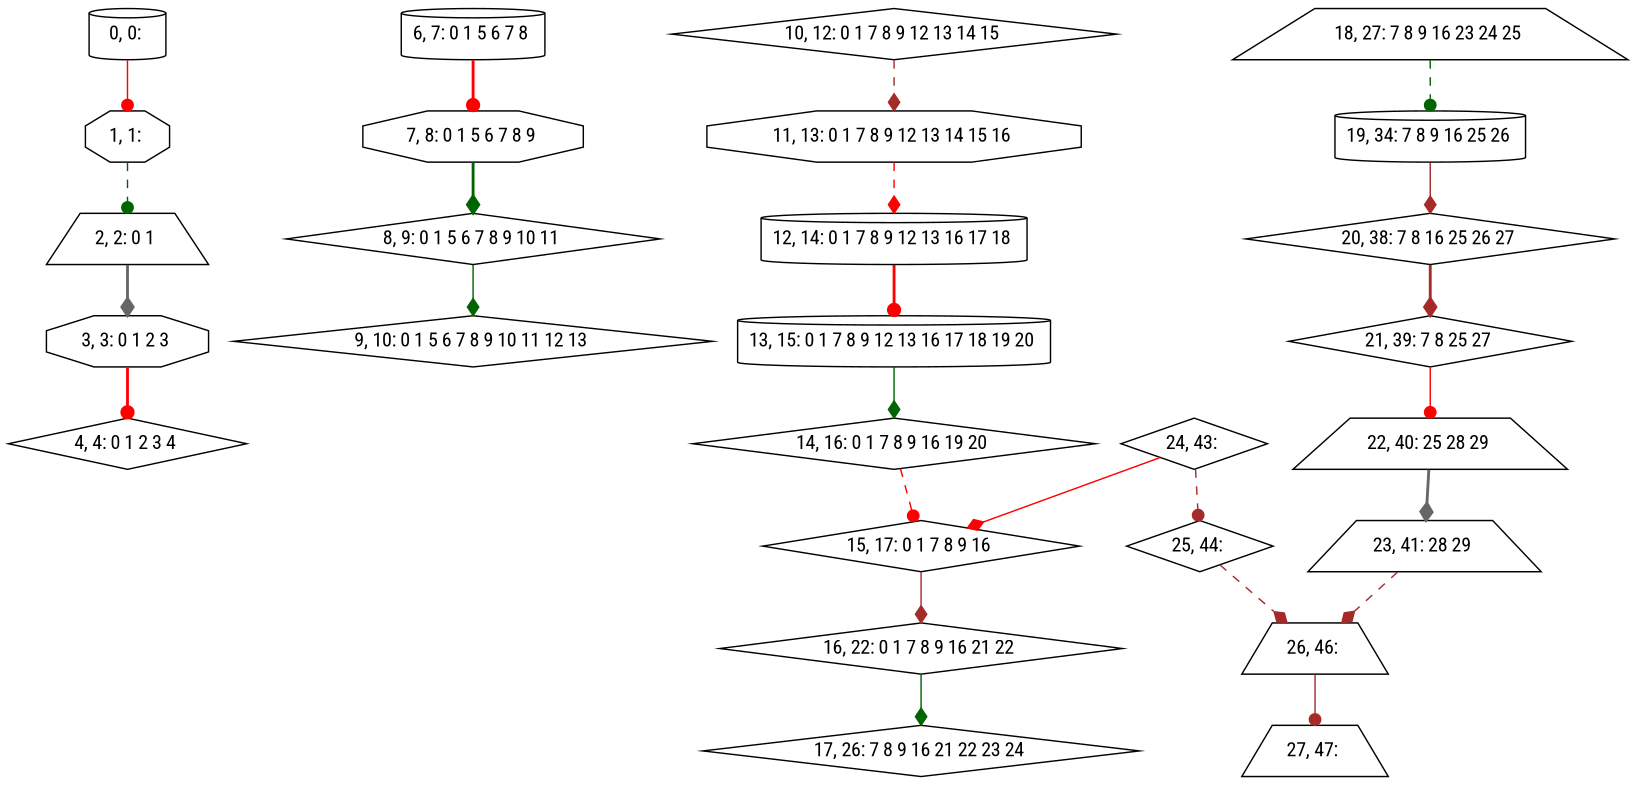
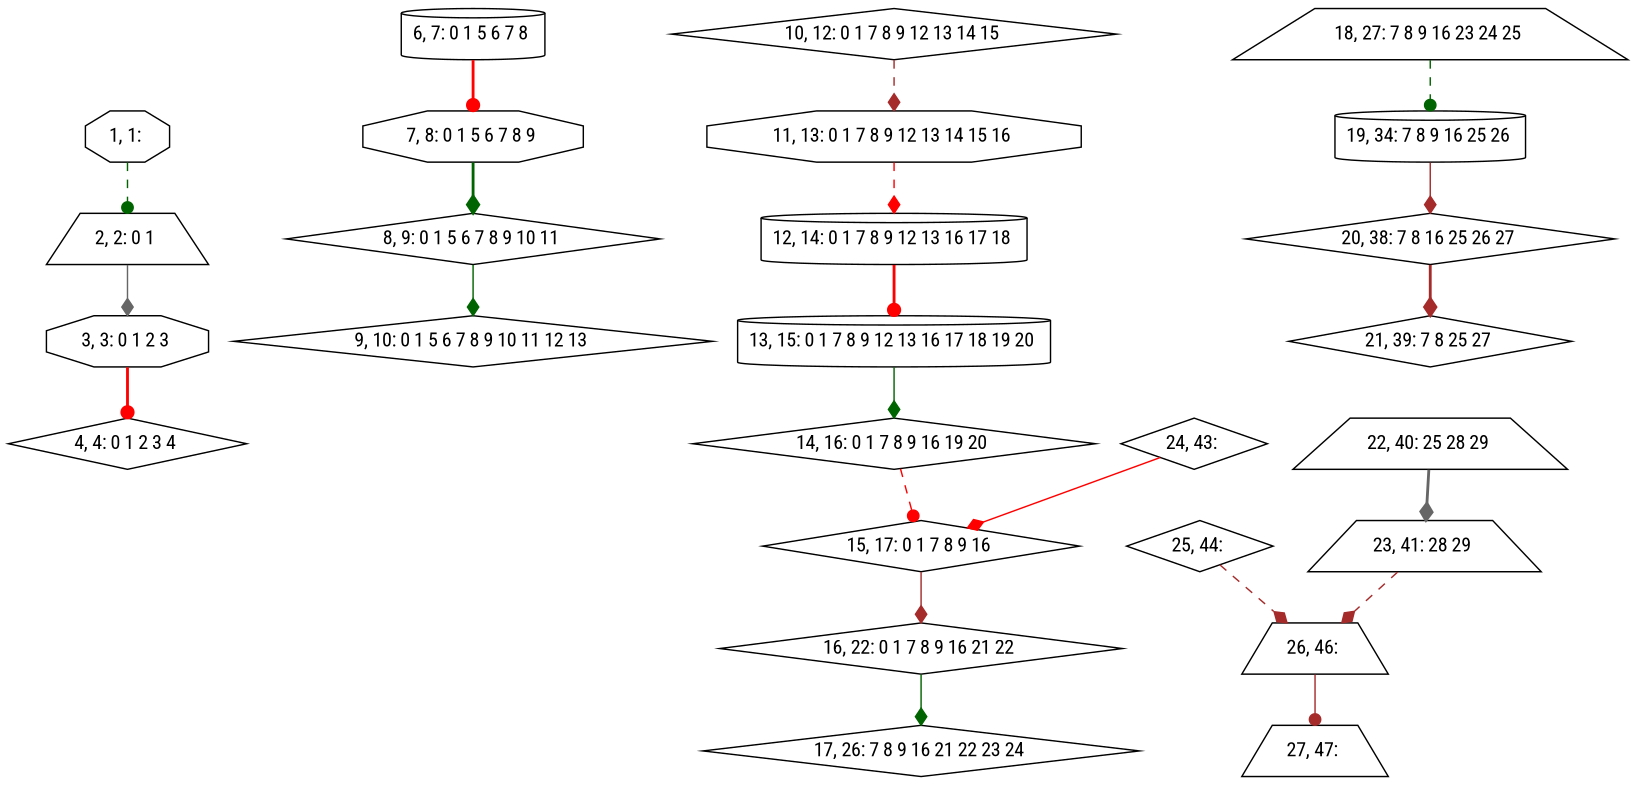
node "0, 0:": removed
edge "2, 2: 0 1" -> "3, 3: 0 1 2 3": style bold -> solid
edge "21, 39: 7 8 25 27" -> "22, 40: 25 28 29": removed
edge "24, 43:" -> "25, 44:": removed
